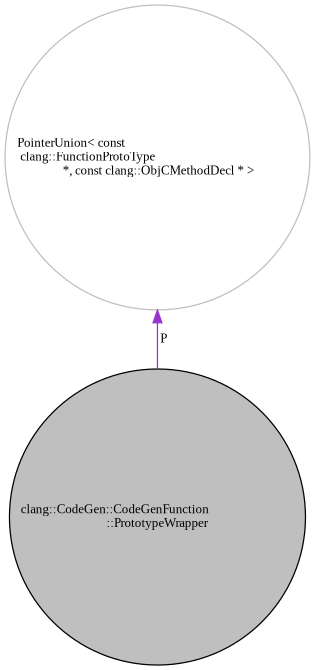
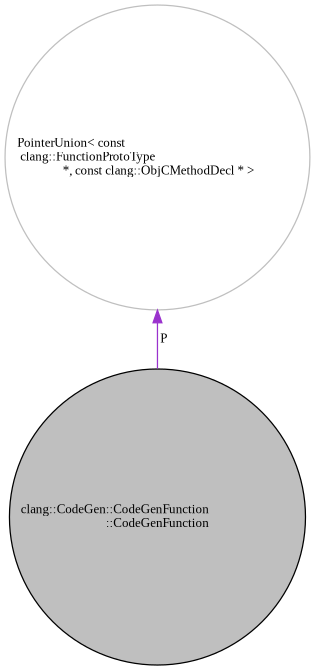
node "clang::CodeGen::CodeGenFunction ::PrototypeWrapper": label "clang::CodeGen::CodeGenFunction ::PrototypeWrapper" -> "clang::CodeGen::CodeGenFunction ::CodeGenFunction"
